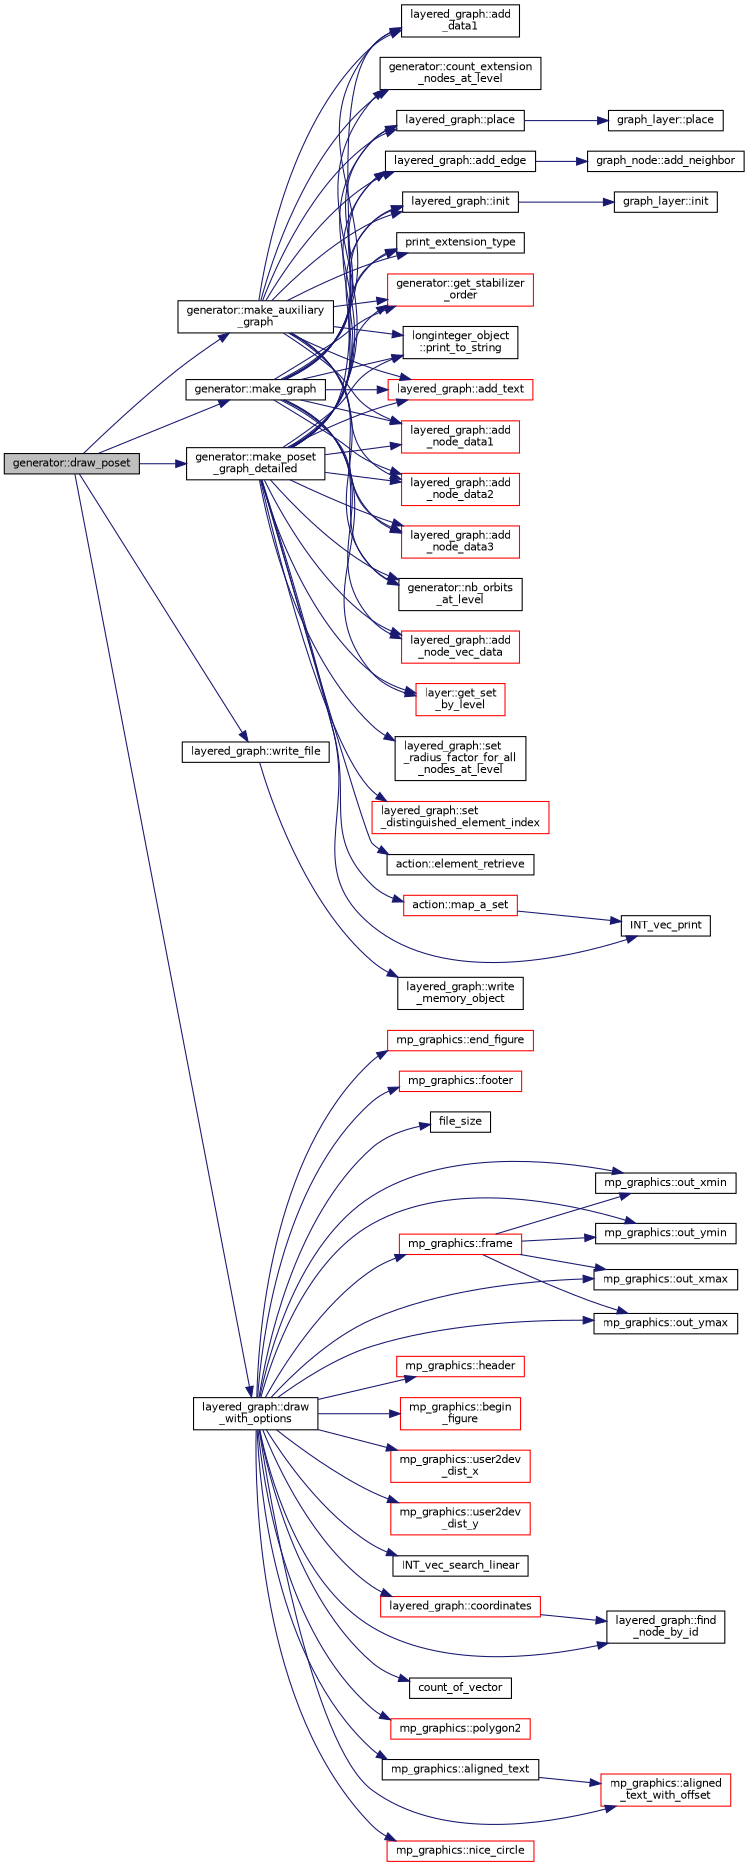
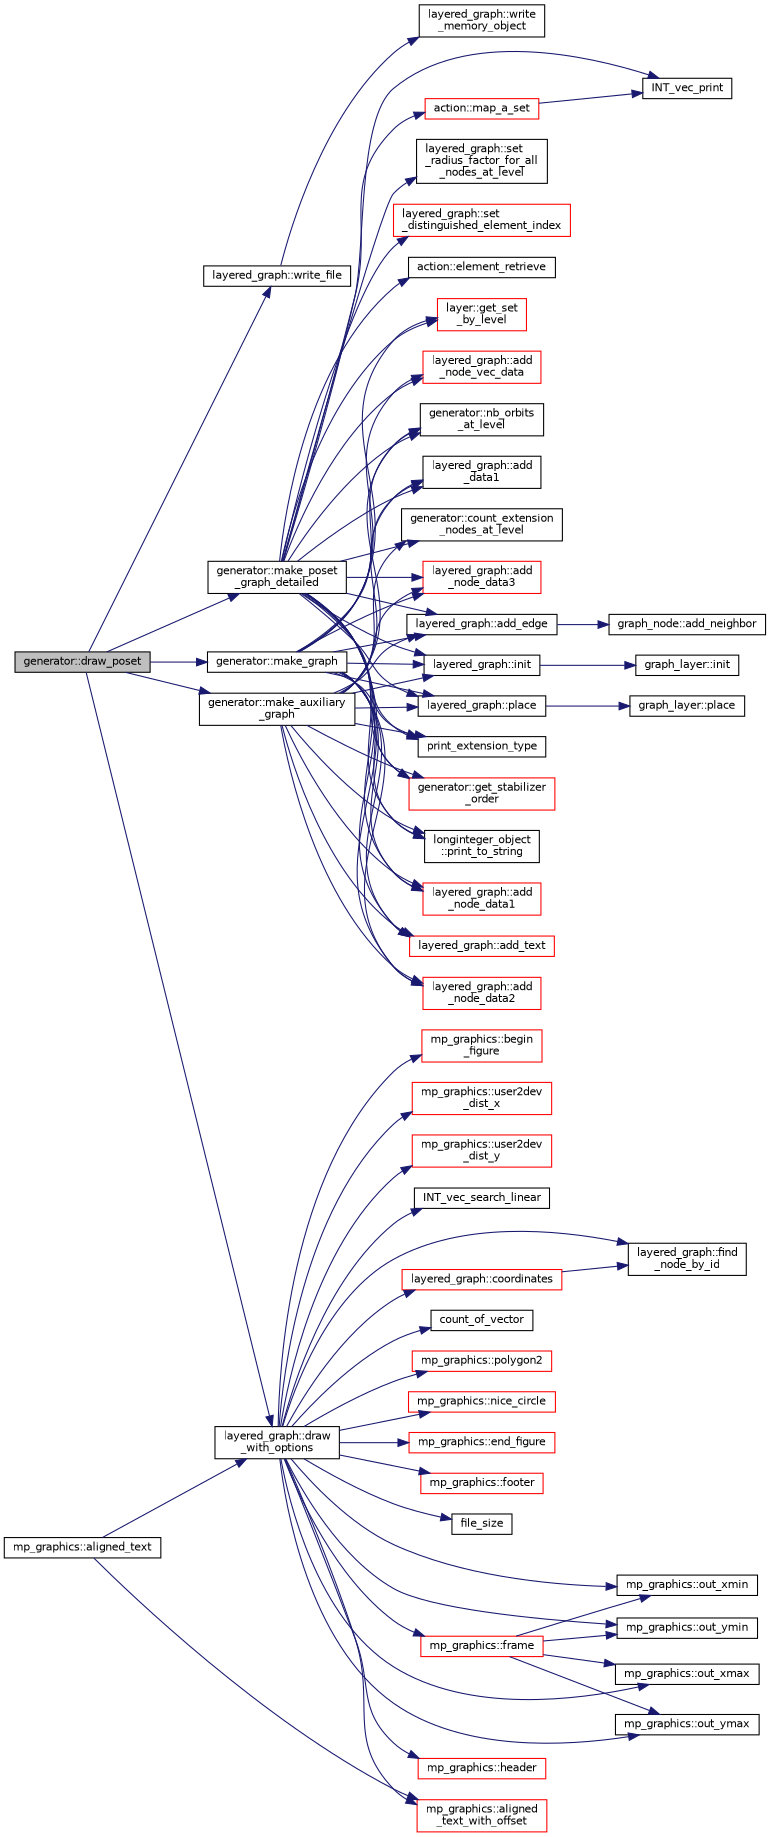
edge "layered_graph::draw _with_options" -> "mp_graphics::aligned_text": reversed
